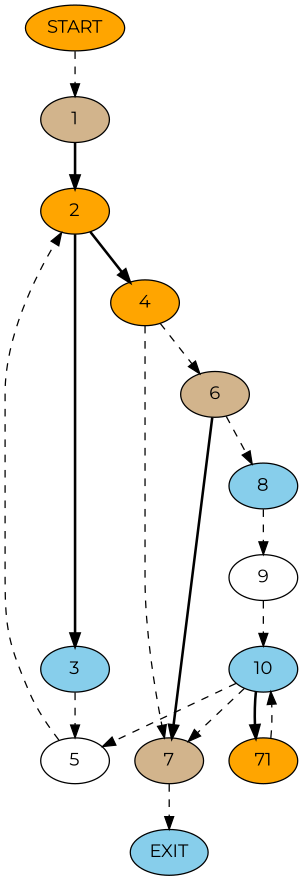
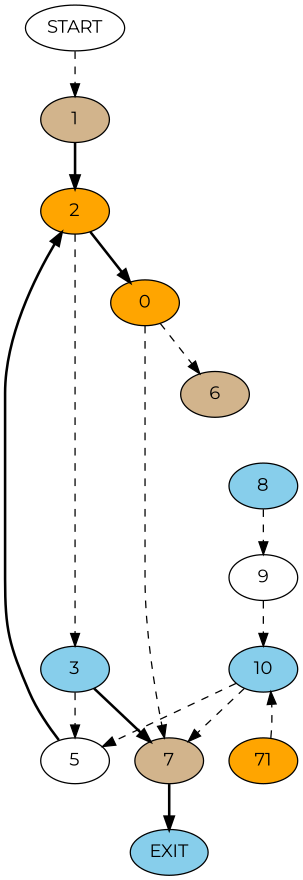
node "START": fillcolor orange -> white
node "4": label "4" -> "0"
edge "2" -> "3": style bold -> dashed
edge "6" -> "8": removed
edge "5" -> "2": style dashed -> bold
edge "6" -> "7": now "3" -> "7"
edge "10" -> "71": removed
edge "7" -> "EXIT": style dashed -> bold
